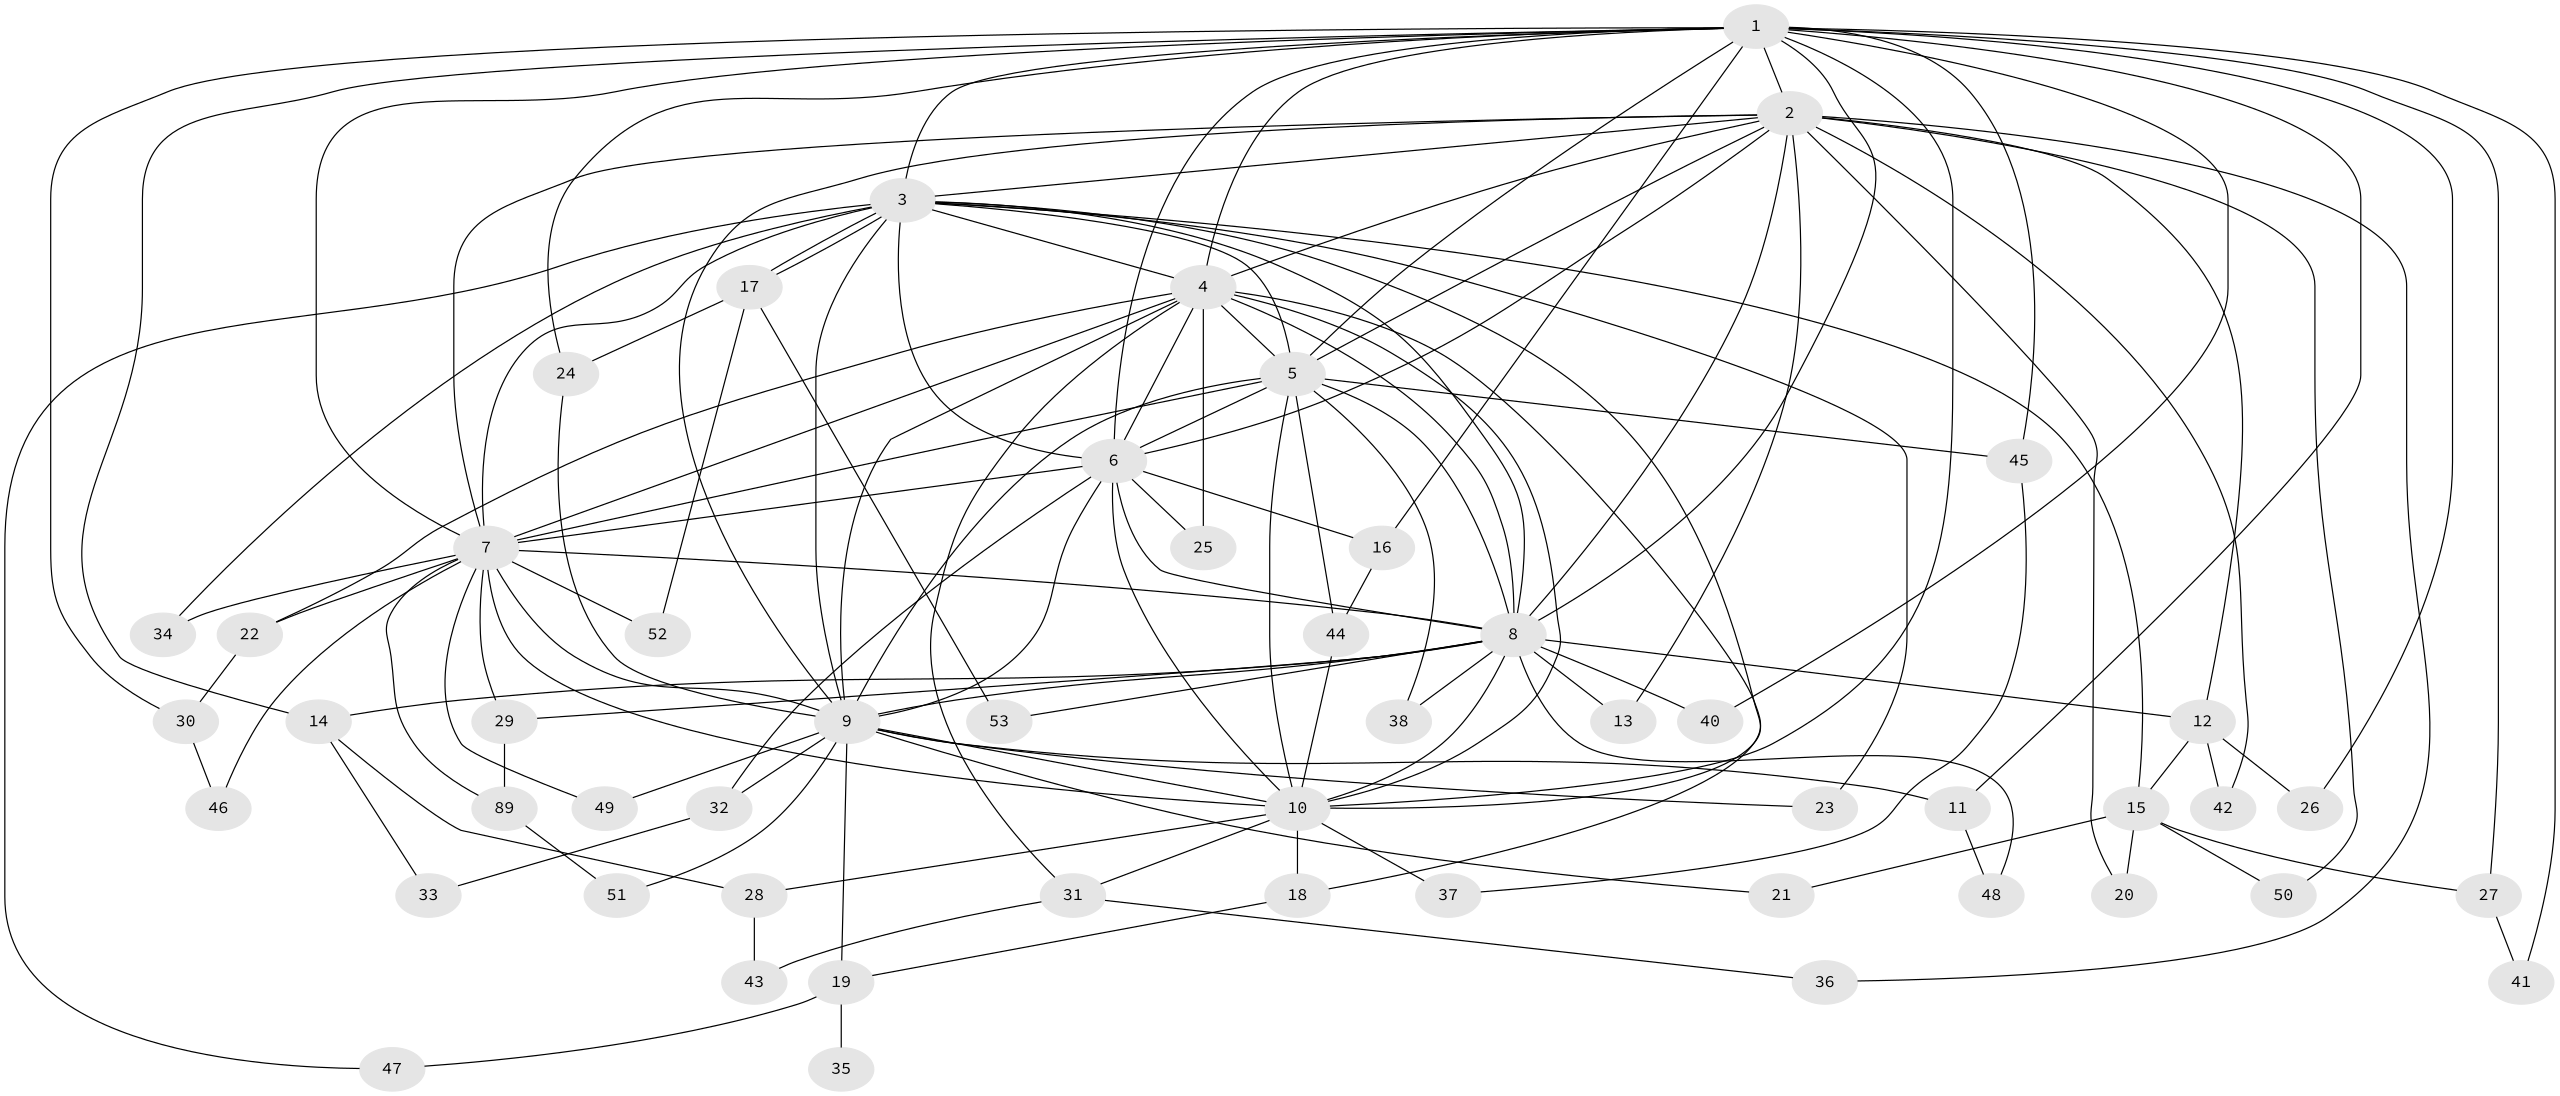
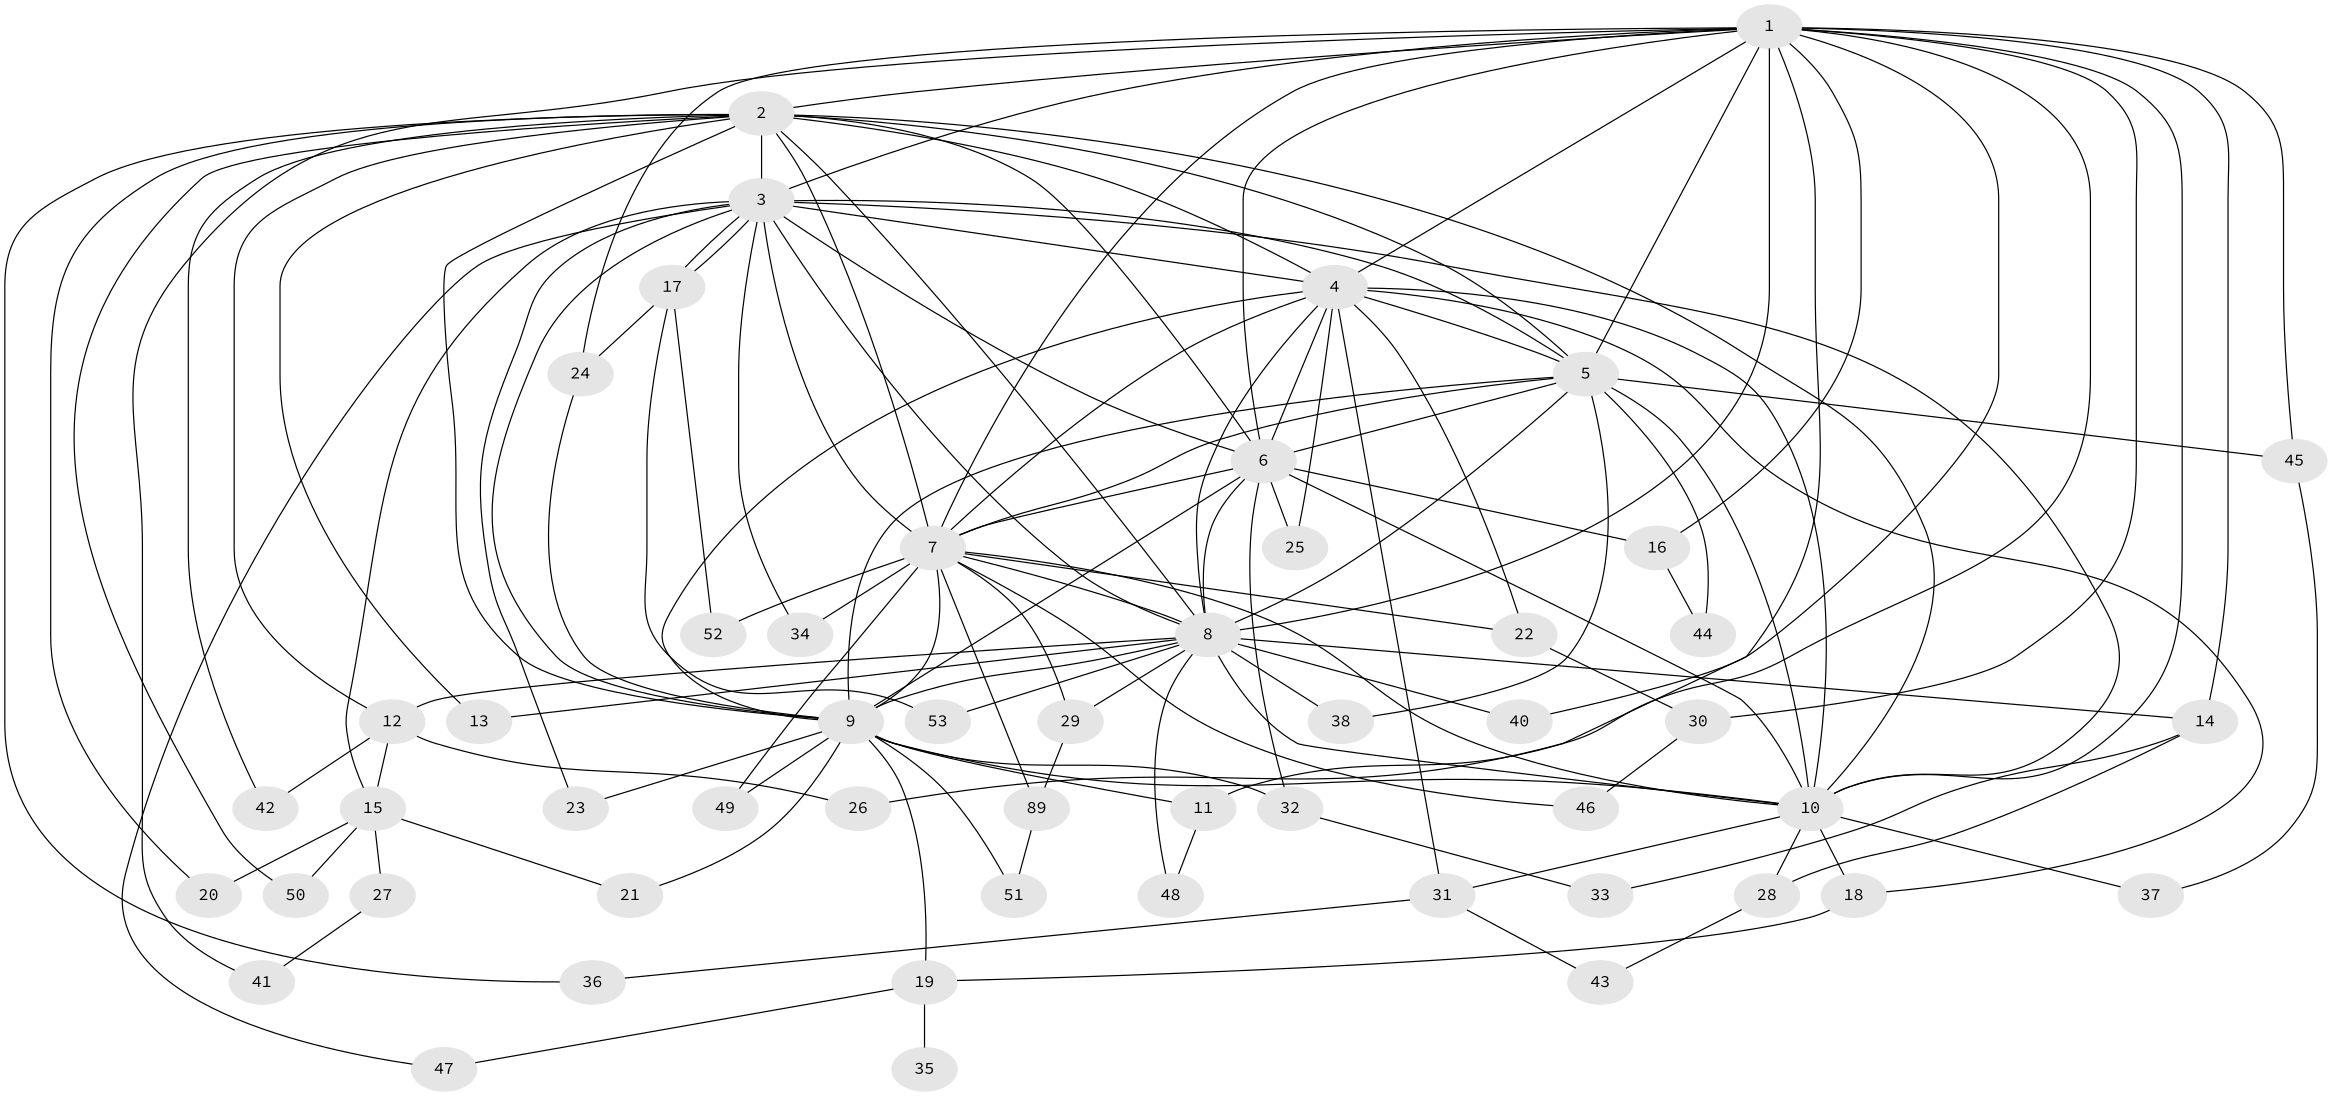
edge "1" -- "27": removed
edge "44" -- "10": now "2" -- "10"
